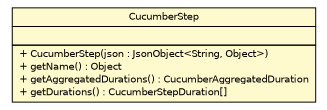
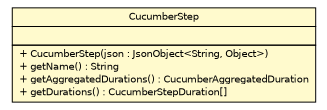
node "CucumberStep": text "+ getName() : Object" -> "+ getName() : String"
